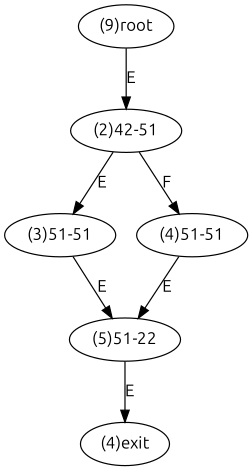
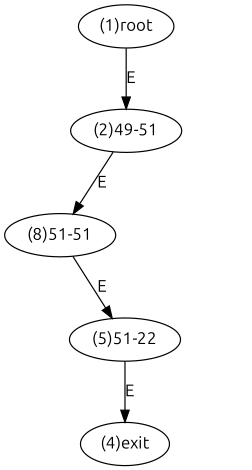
node "(9)root": label "(9)root" -> "(1)root"
node "(2)42-51": label "(2)42-51" -> "(2)49-51"
node "(3)51-51": label "(3)51-51" -> "(8)51-51"
node "(4)51-51": removed
